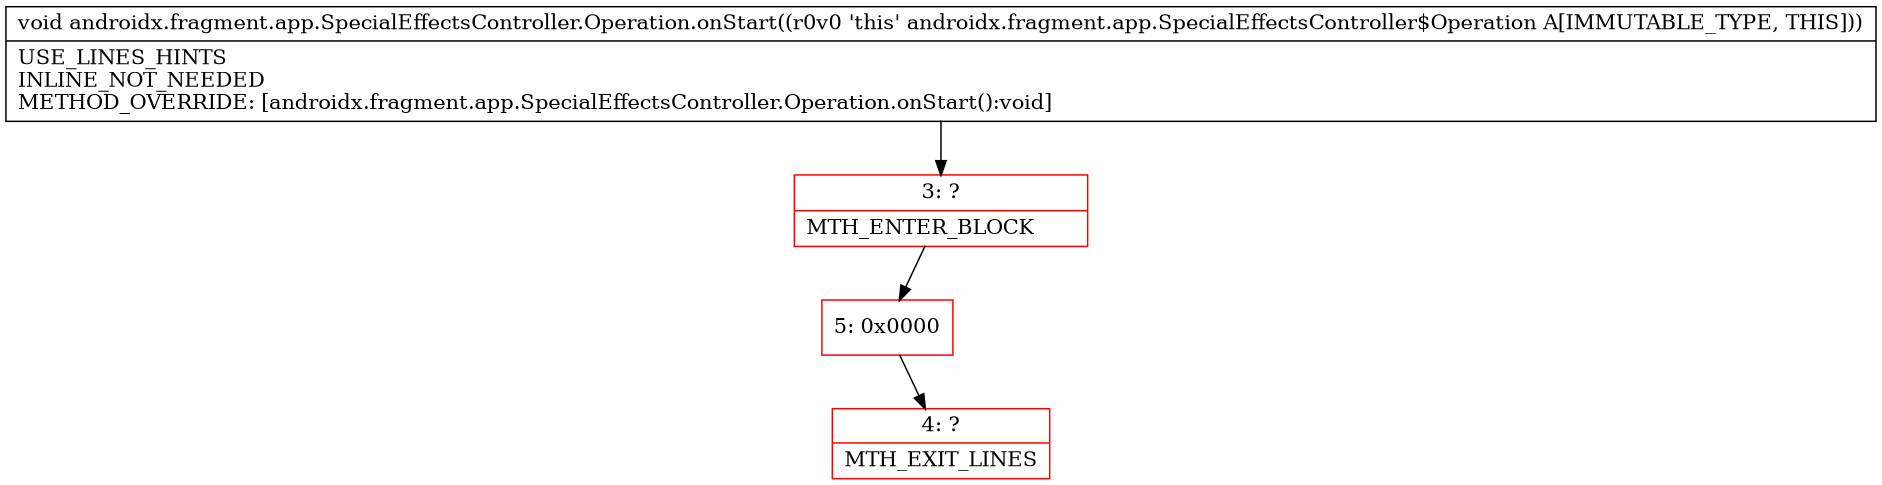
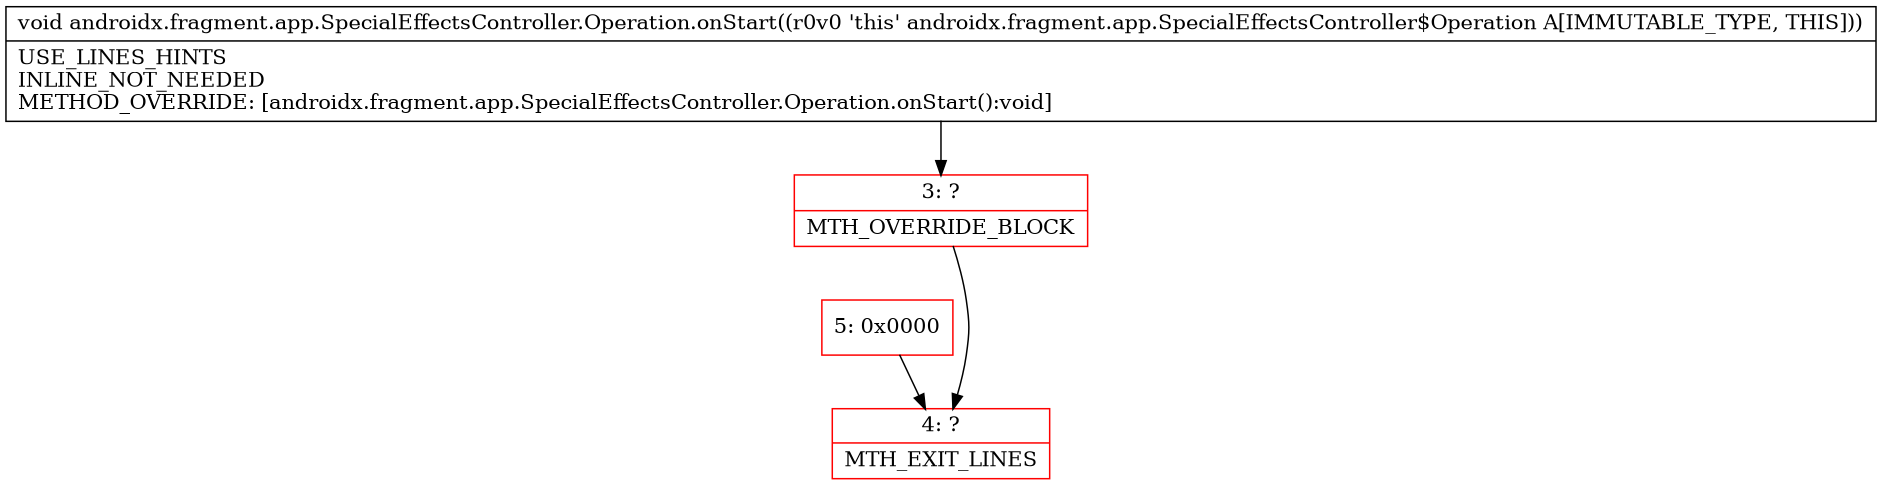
node "3: ?": text "MTH_ENTER_BLOCK" -> "MTH_OVERRIDE_BLOCK"
edge "3: ?" -> "5: 0x0000": now "3: ?" -> "4: ?"
